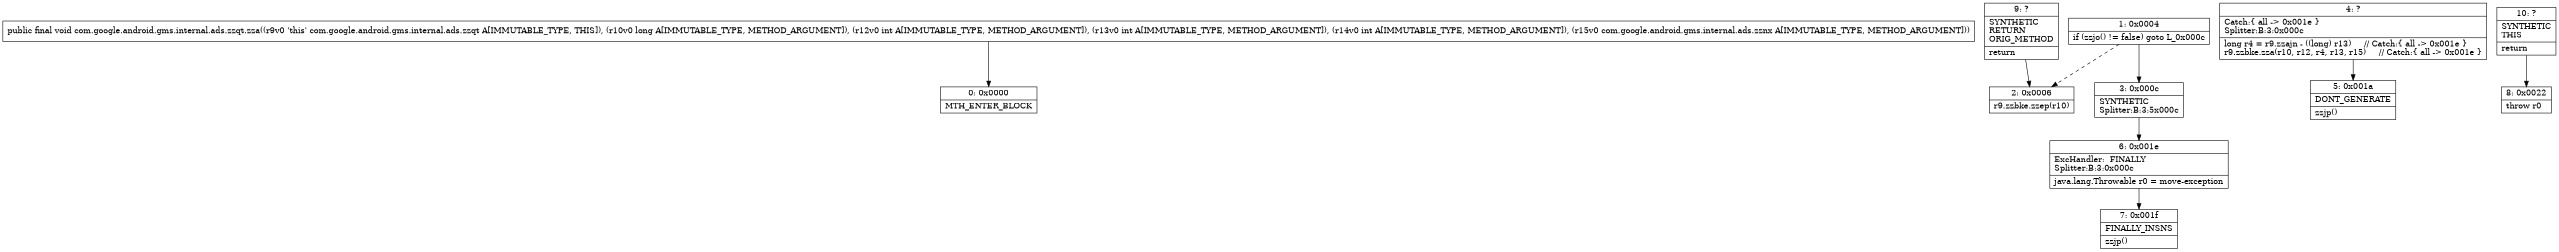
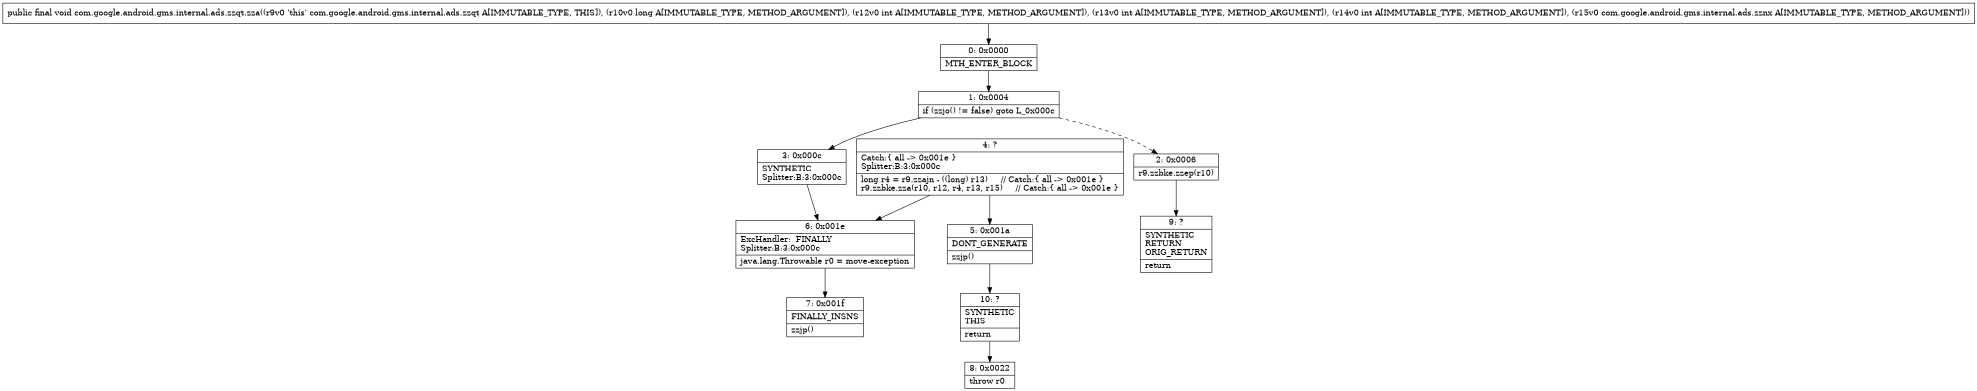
node "9: ?": text "ORIG_METHOD" -> "ORIG_RETURN"
edge "9: ?" -> "2: 0x0006": reversed
edge "0: 0x0000" -> "1: 0x0004": added
node "3: 0x000c": text "Splitter:B:3:5x000c" -> "Splitter:B:3:0x000c"
edge "4: ?" -> "6: 0x001e": added
edge "5: 0x001a" -> "10: ?": added
